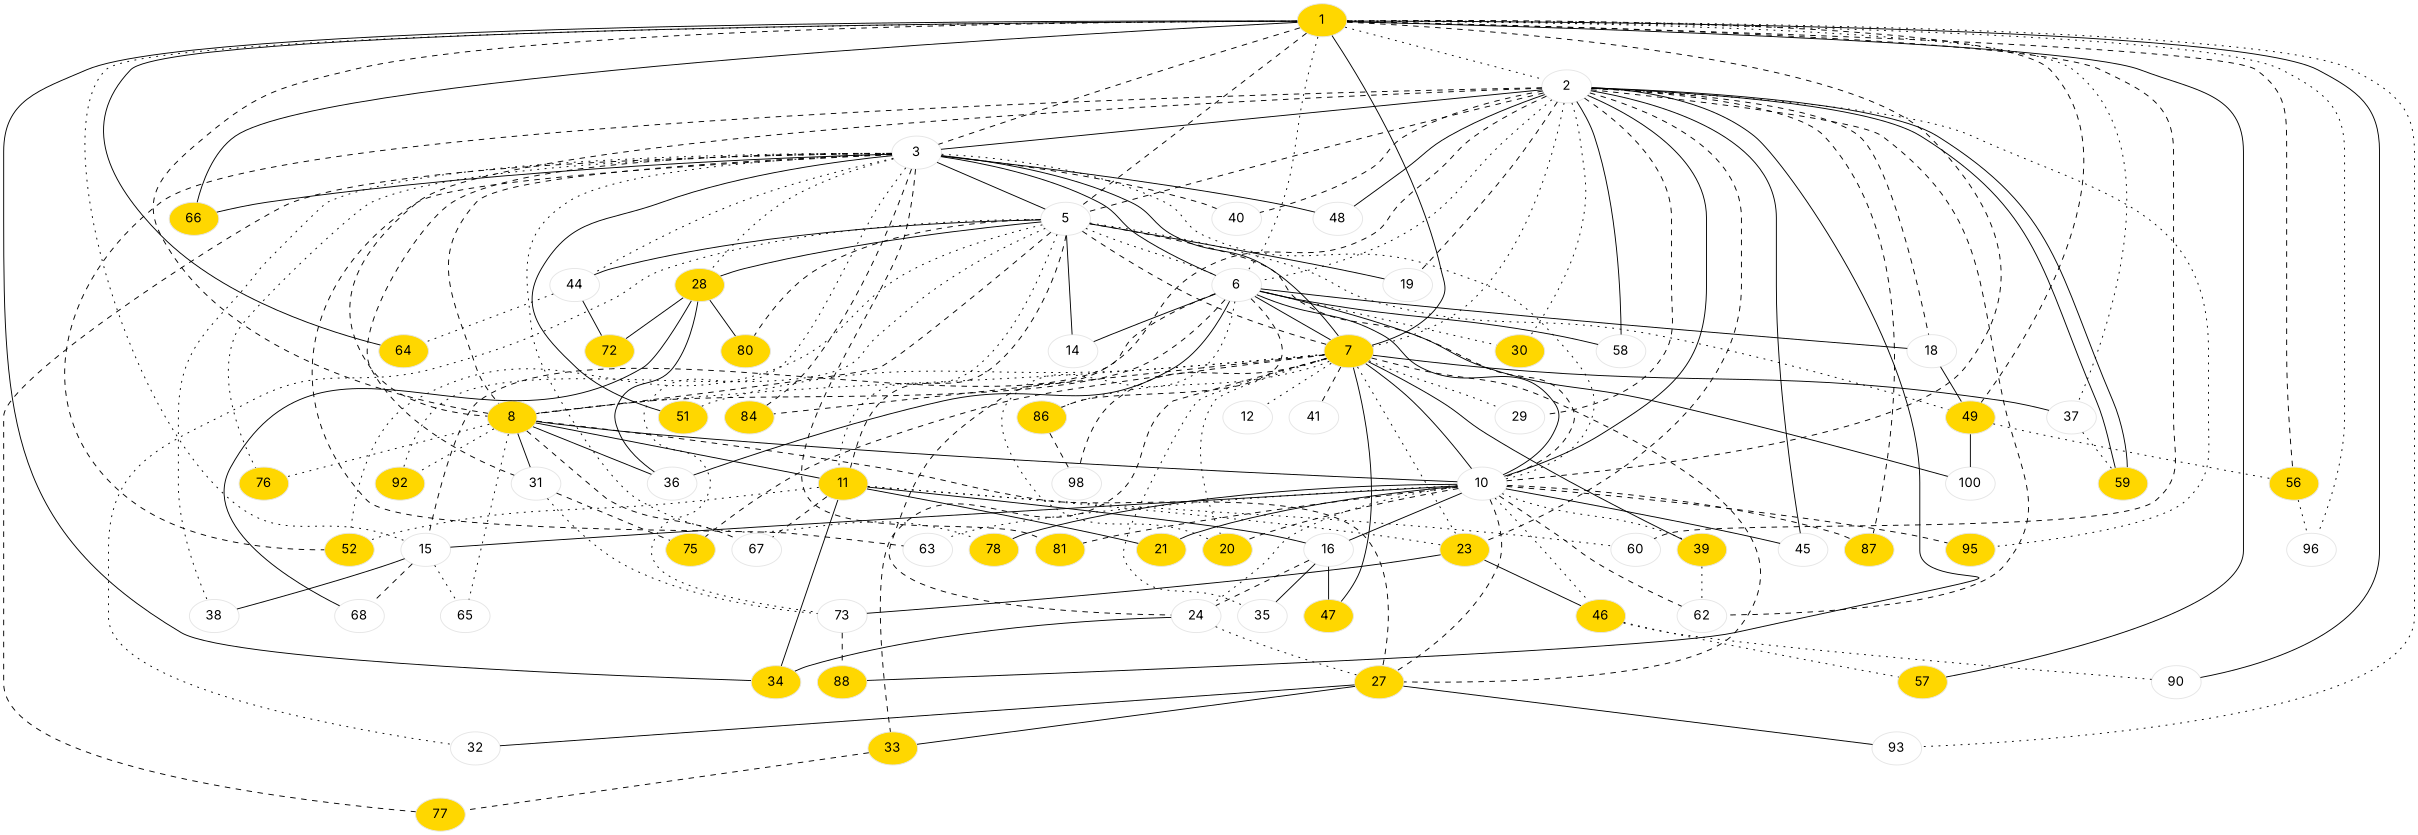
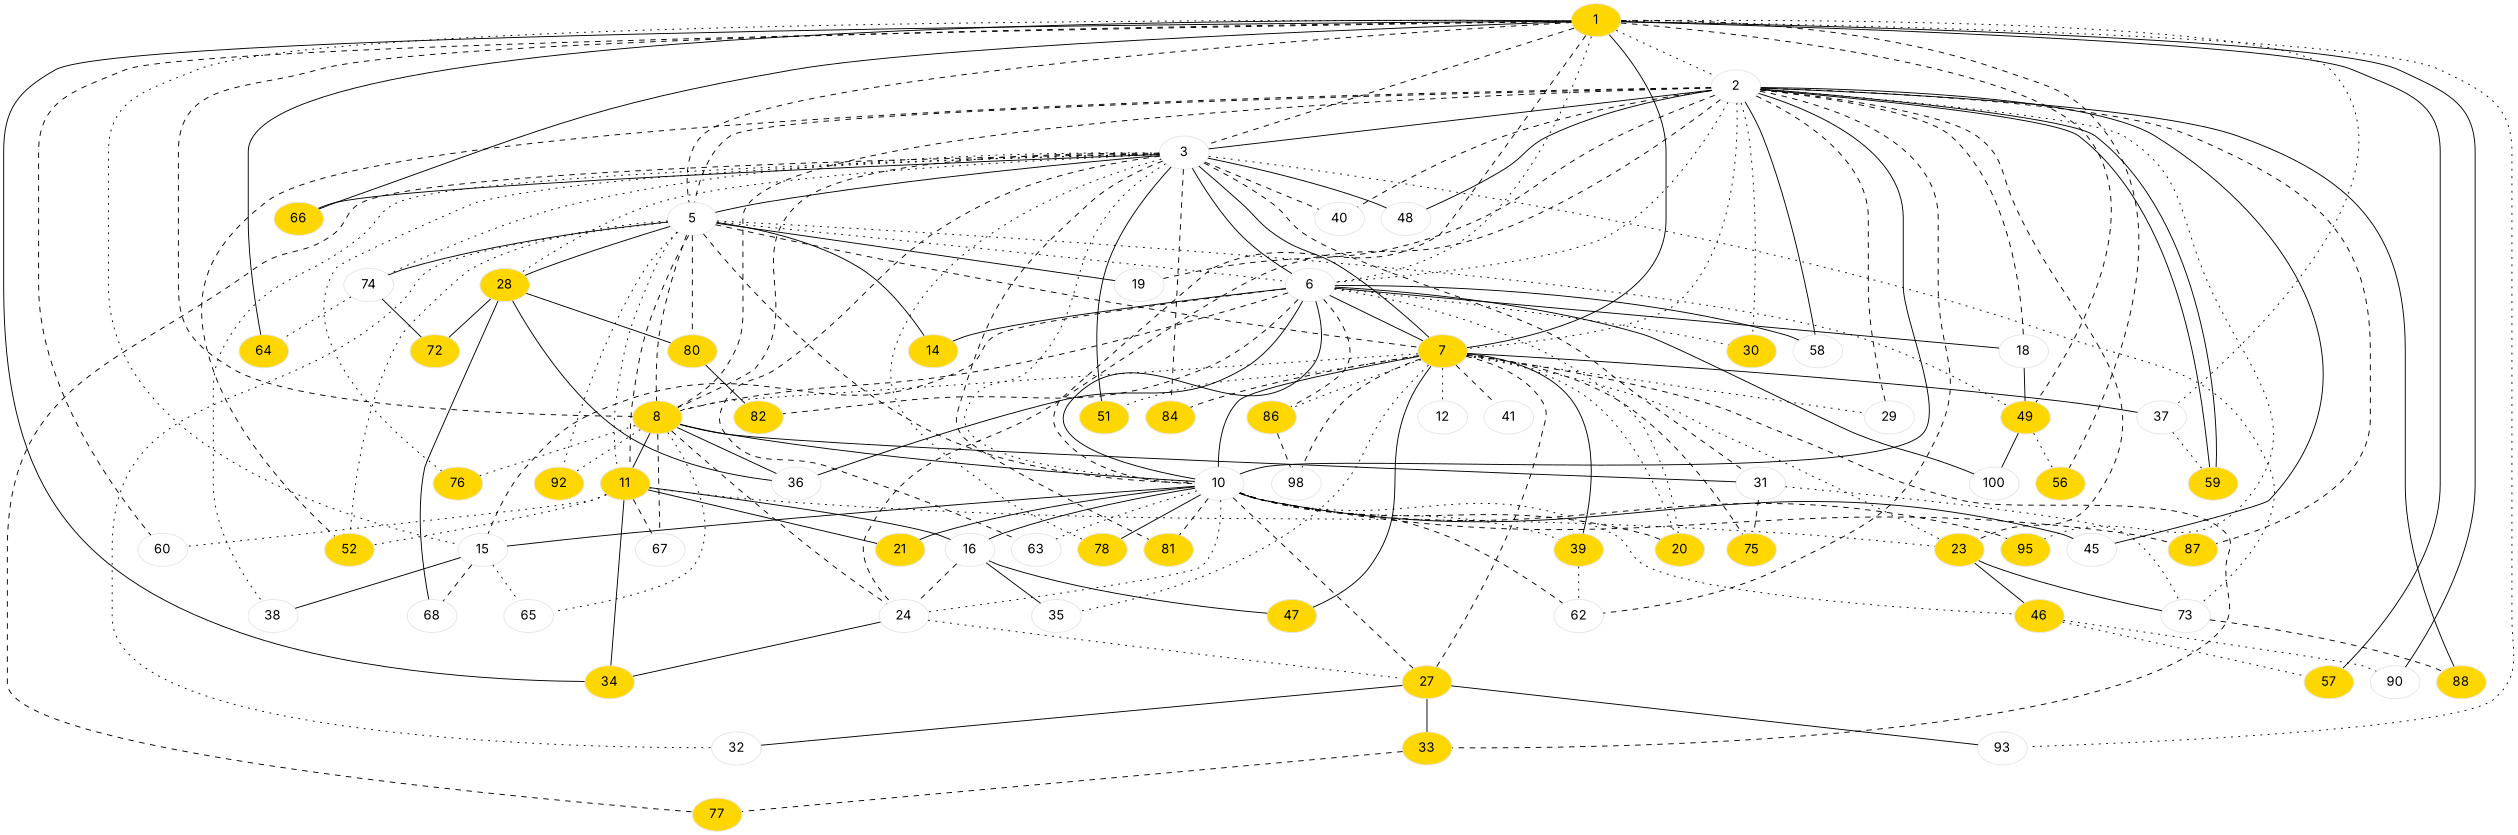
node "44": label "44" -> "74"
node "14": fillcolor white -> gold
node "82": added
edge "8" -- "27": now "8" -- "24"
node "96": removed
